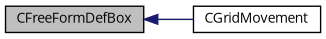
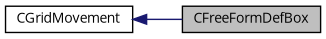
edge "CGridMovement" -> "CFreeFormDefBox": reversed
